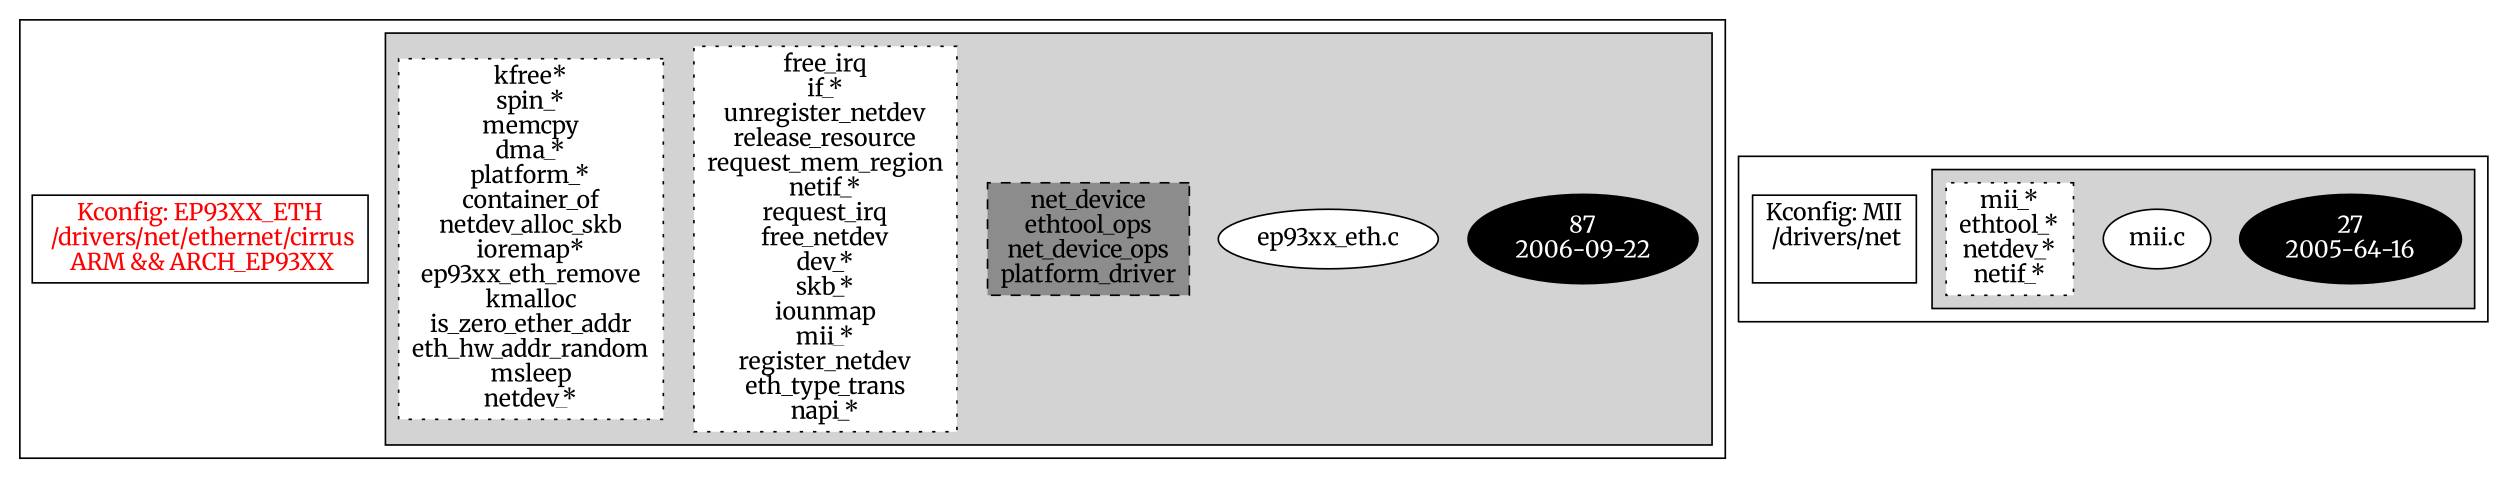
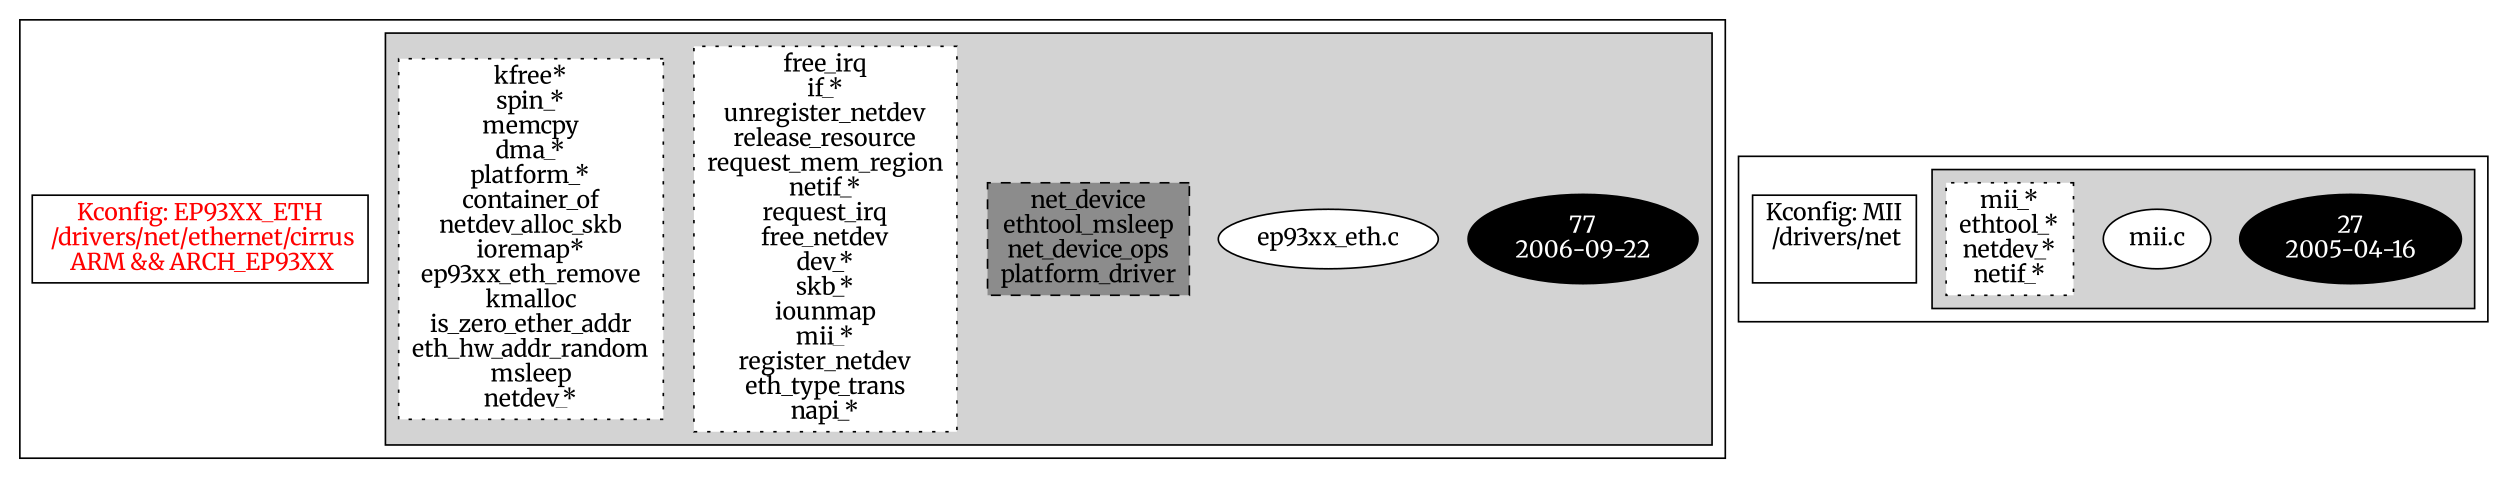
node "net_device ethtool_ops net_device_ops platform_driver": label "net_device ethtool_ops net_device_ops platform_driver" -> "net_device ethtool_msleep net_device_ops platform_driver"
node "87 2006-09-22": label "87 2006-09-22" -> "77 2006-09-22"
node "27 2005-64-16": label "27 2005-64-16" -> "27 2005-04-16"
